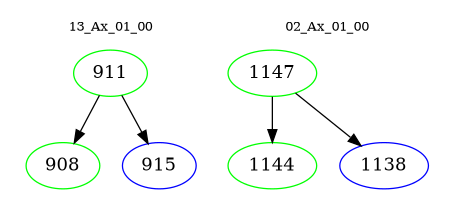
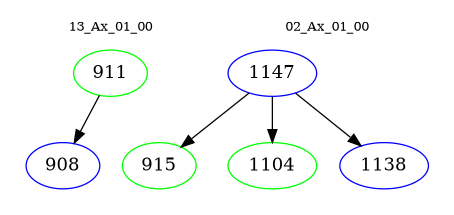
node "1147": color green -> blue
edge "911" -> "915": now "1147" -> "915"
node "908": color green -> blue
node "915": color blue -> green
node "1144": label "1144" -> "1104"
